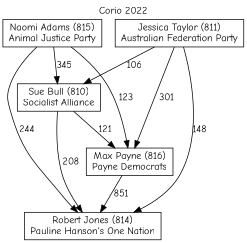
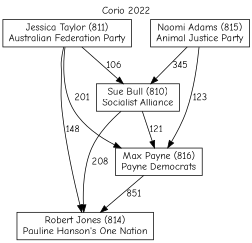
edge "Jessica Taylor (811) Australian Federation Party" -> "Max Payne (816) Payne Democrats": label "301" -> "201"
edge "Naomi Adams (815) Animal Justice Party" -> "Robert Jones (814) Pauline Hanson's One Nation": removed, label "244"
